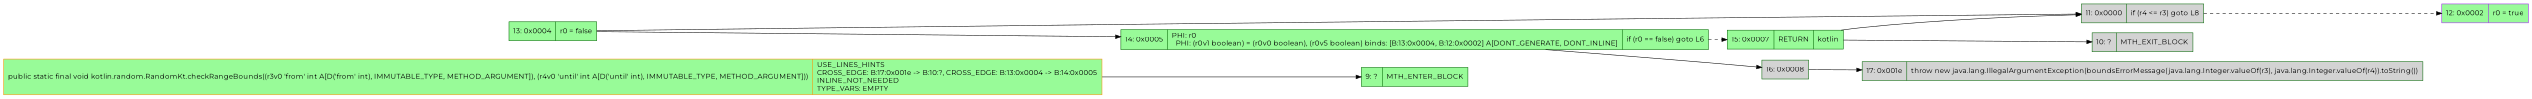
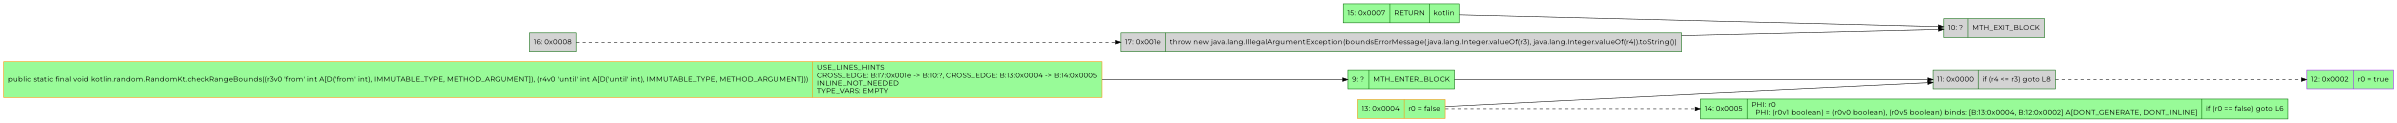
edge "15: 0x0007" -> "11: 0x0000": now "9: ?" -> "11: 0x0000"
node "13: 0x0004": color darkgreen -> darkorange
edge "17: 0x001e" -> "10: ?": added
edge "13: 0x0004" -> "14: 0x0005": style solid -> dashed
edge "14: 0x0005" -> "15: 0x0007": removed
edge "14: 0x0005" -> "16: 0x0008": removed
edge "16: 0x0008" -> "17: 0x001e": style solid -> dashed
